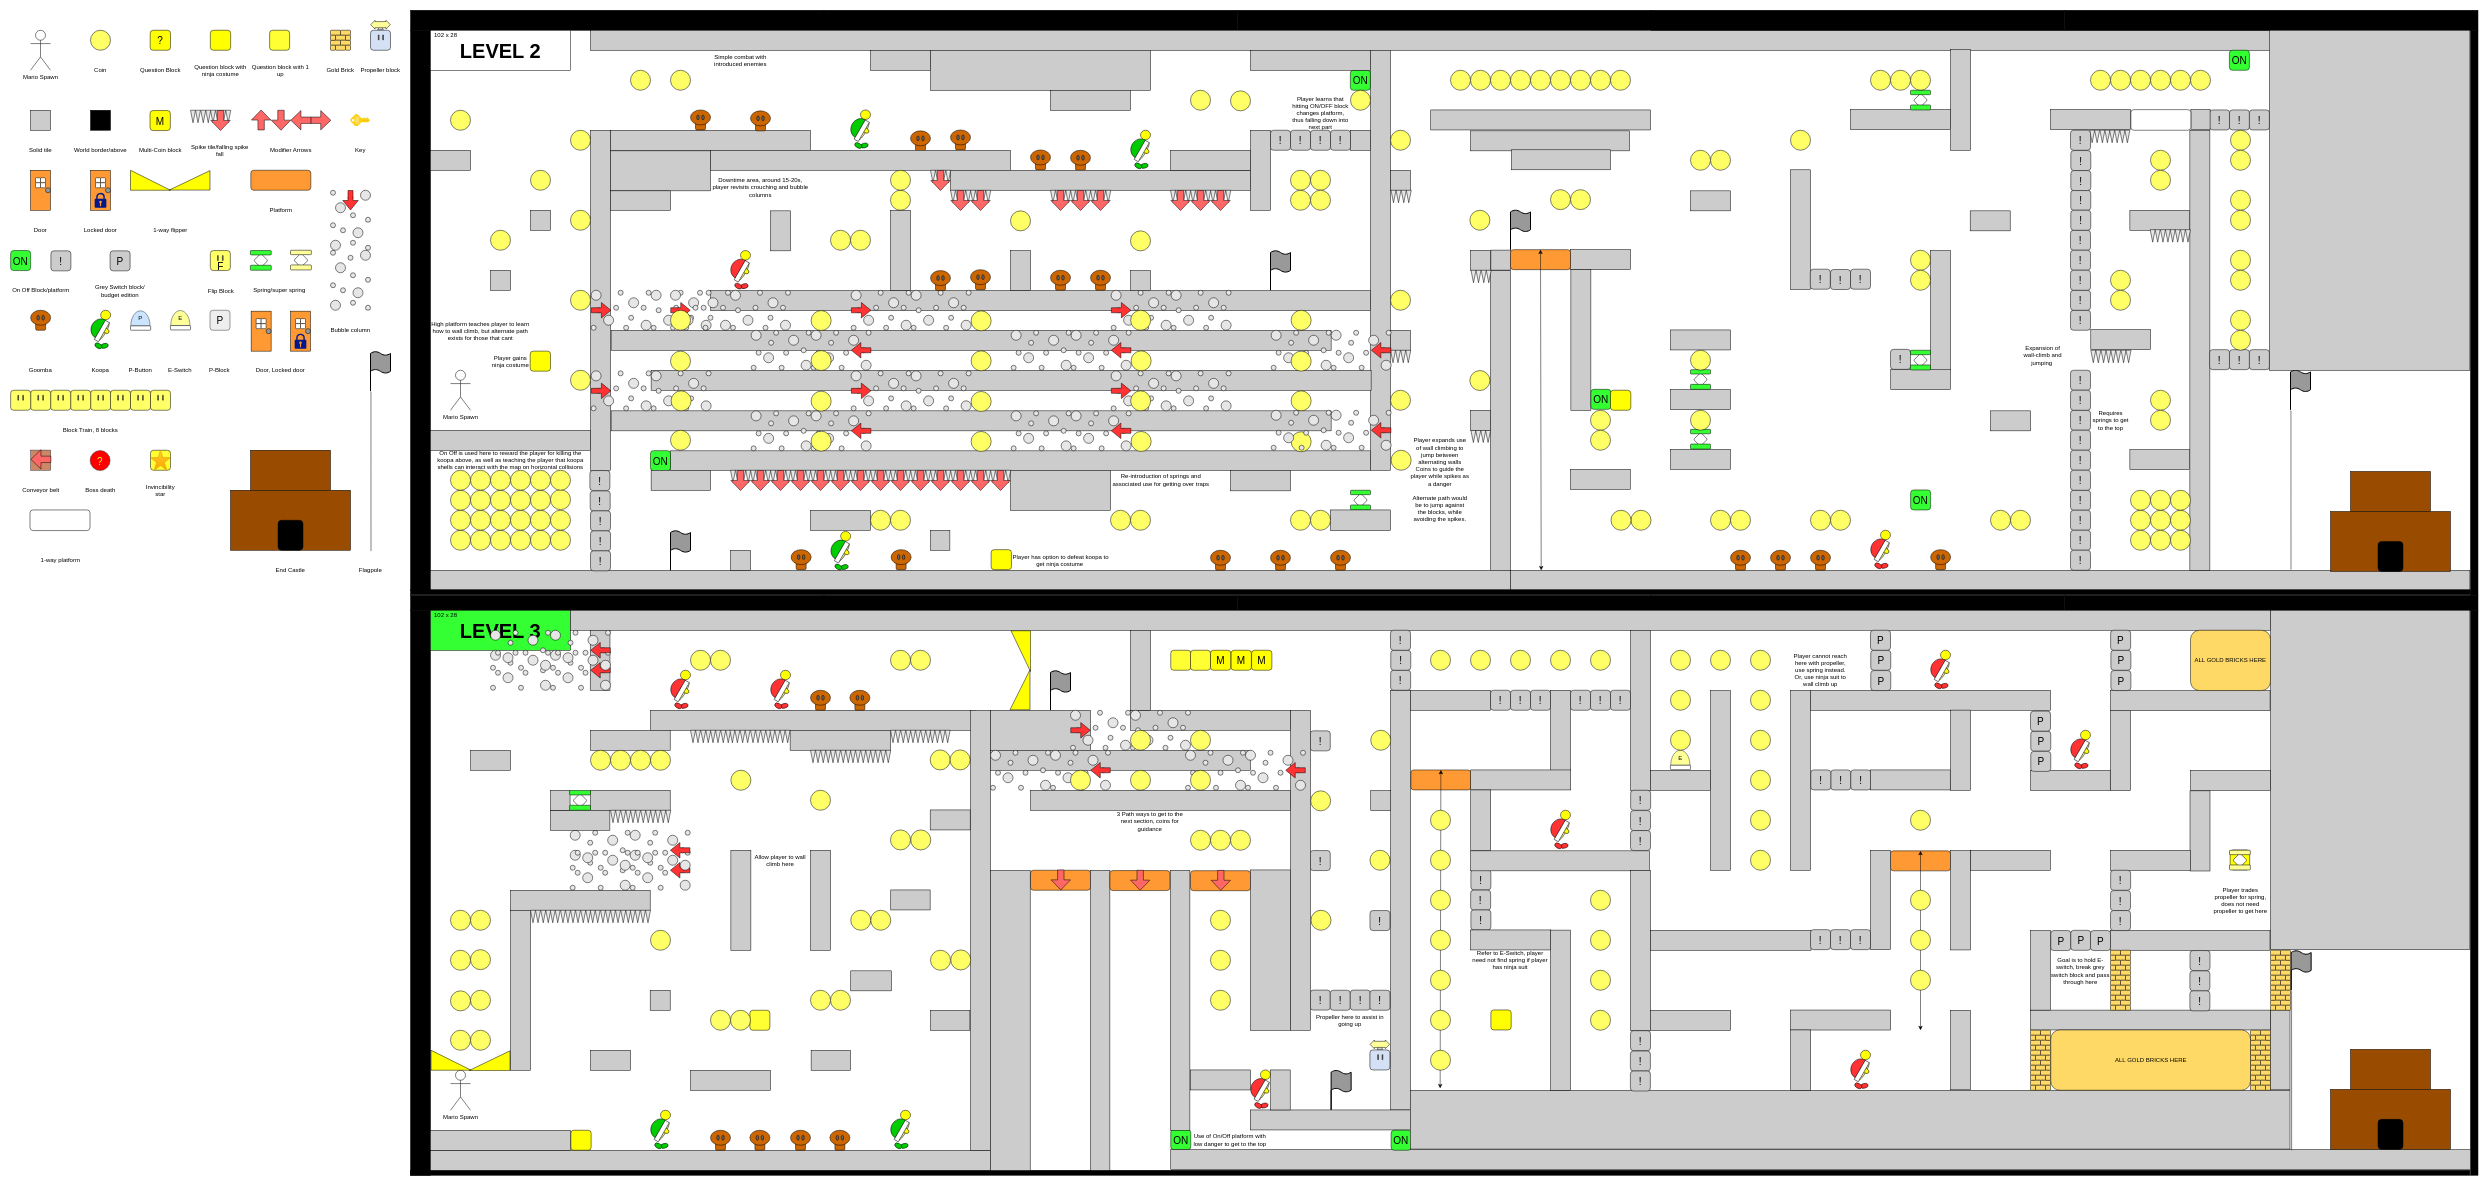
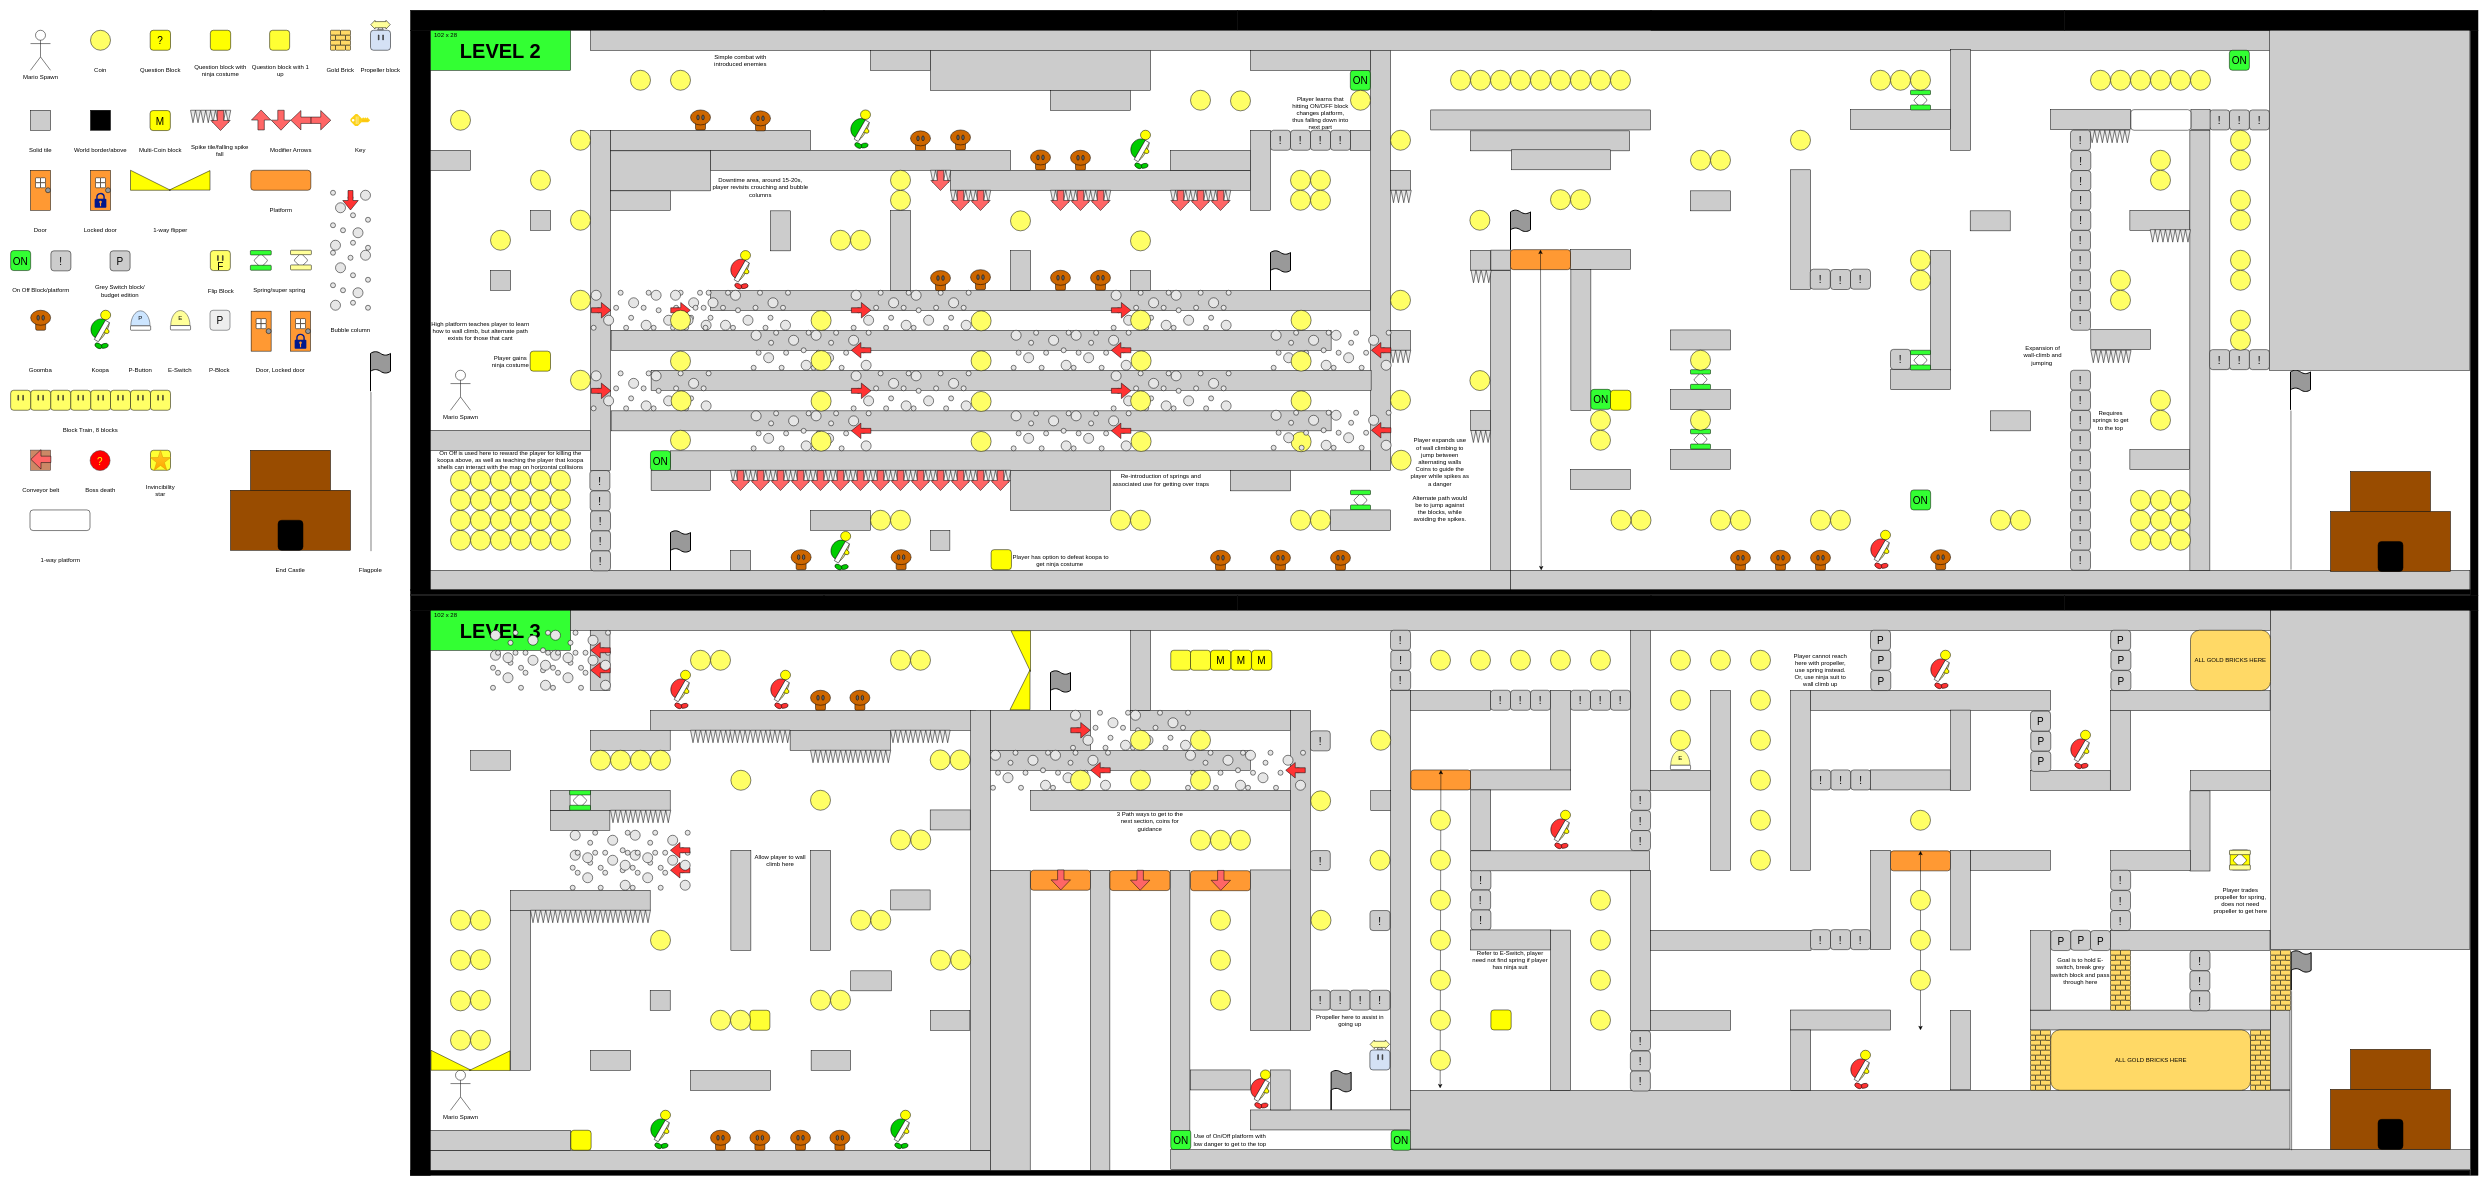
node "LEVEL 2": fillcolor #ffffff -> #33ff33
